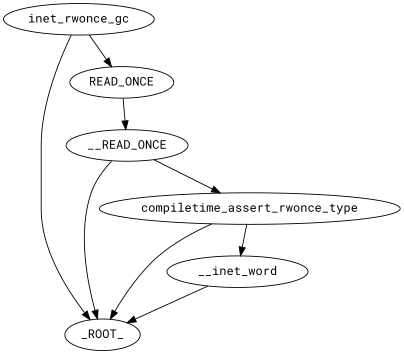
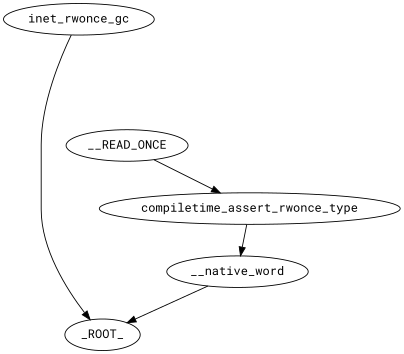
node "READ_ONCE": removed
edge "__READ_ONCE" -> "_ROOT_": removed
edge "compiletime_assert_rwonce_type" -> "_ROOT_": removed
node "__inet_word": label "__inet_word" -> "__native_word"
